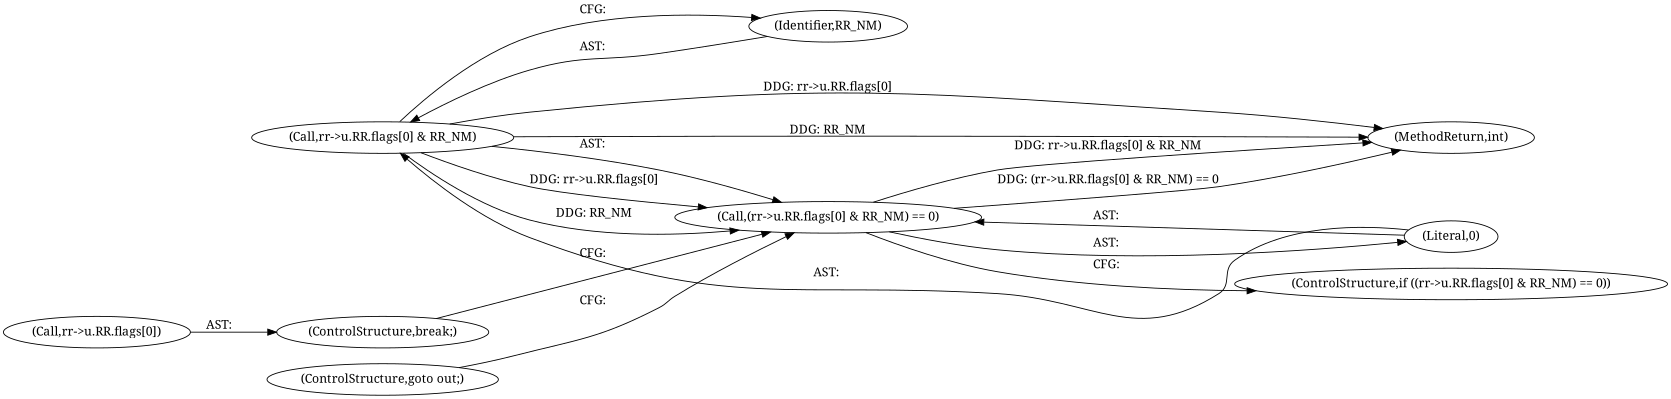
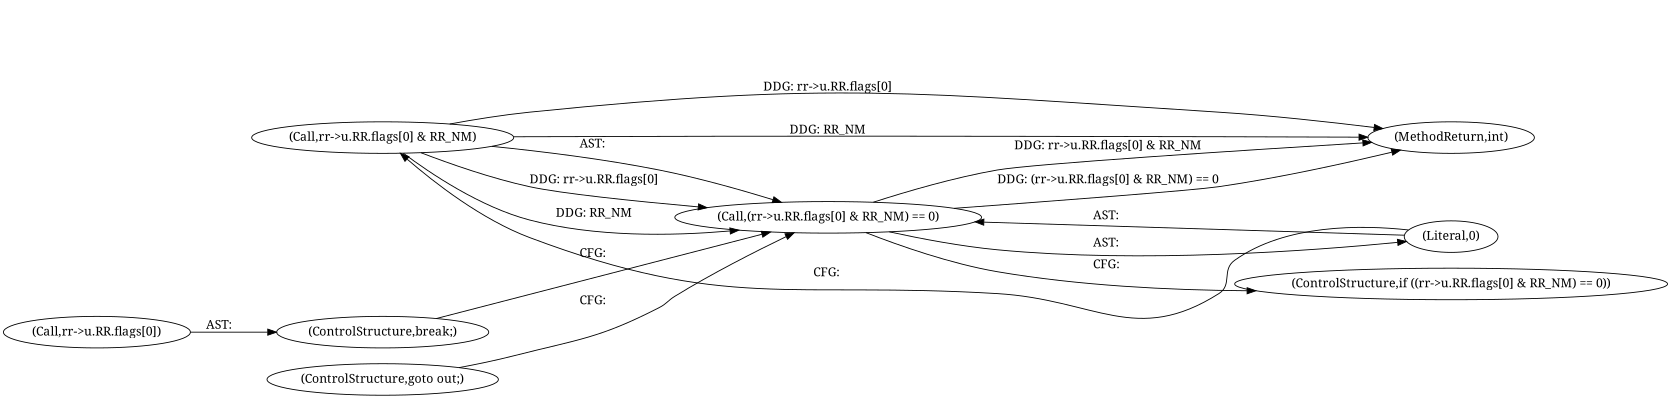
node "(Identifier,RR_NM)": removed
edge "(Literal,0)" -> "(Call,rr->u.RR.flags[0] & RR_NM)": label "AST: " -> "CFG: "
